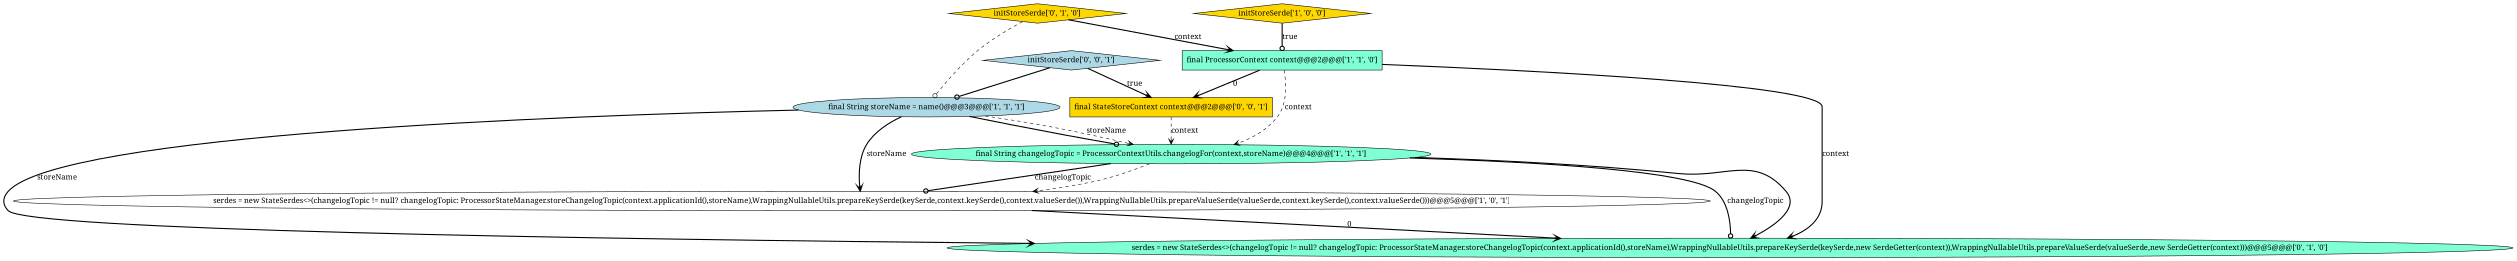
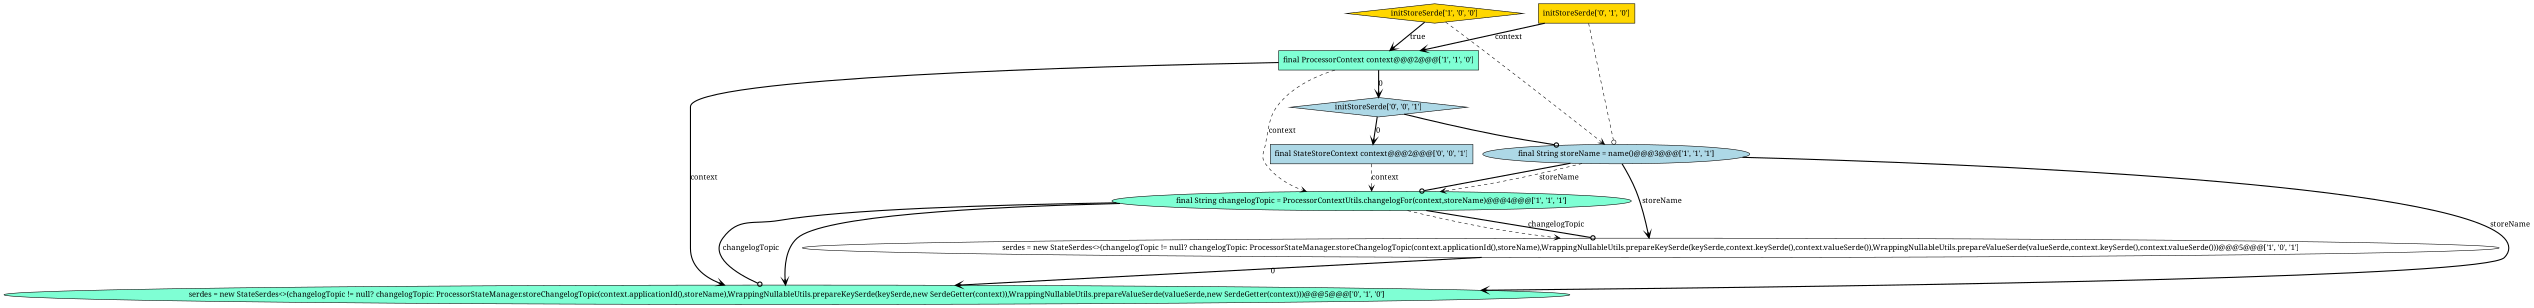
node "initStoreSerde['0', '1', '0']": shape diamond -> box
edge "initStoreSerde['1', '0', '0']" -> "final ProcessorContext context@@@2@@@['1', '1', '0']": arrowhead odot -> vee
edge "initStoreSerde['1', '0', '0']" -> "final String storeName = name()@@@3@@@['1', '1', '1']": added
edge "final ProcessorContext context@@@2@@@['1', '1', '0']" -> "final StateStoreContext context@@@2@@@['0', '0', '1']": now "final ProcessorContext context@@@2@@@['1', '1', '0']" -> "initStoreSerde['0', '0', '1']"
edge "initStoreSerde['0', '0', '1']" -> "final StateStoreContext context@@@2@@@['0', '0', '1']": label "true" -> "0"
node "final StateStoreContext context@@@2@@@['0', '0', '1']": fillcolor gold -> lightblue
